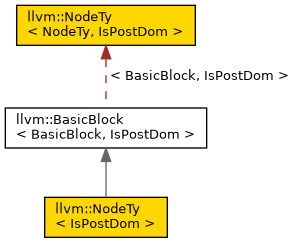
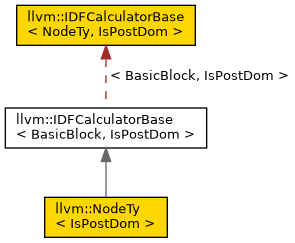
node "llvm::NodeTy < NodeTy, IsPostDom >": label "llvm::NodeTy < NodeTy, IsPostDom >" -> "llvm::IDFCalculatorBase < NodeTy, IsPostDom >"
node "llvm::BasicBlock < BasicBlock, IsPostDom >": label "llvm::BasicBlock < BasicBlock, IsPostDom >" -> "llvm::IDFCalculatorBase < BasicBlock, IsPostDom >"
